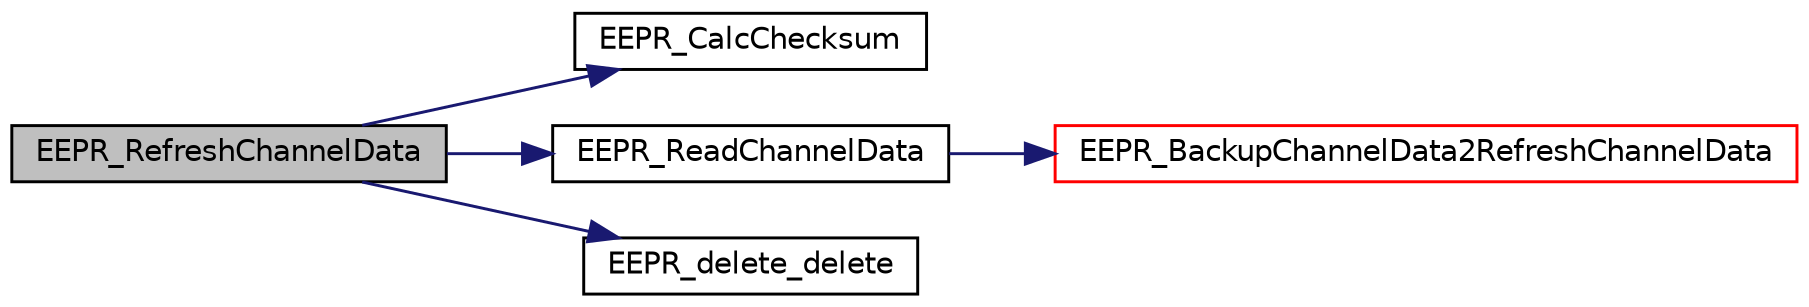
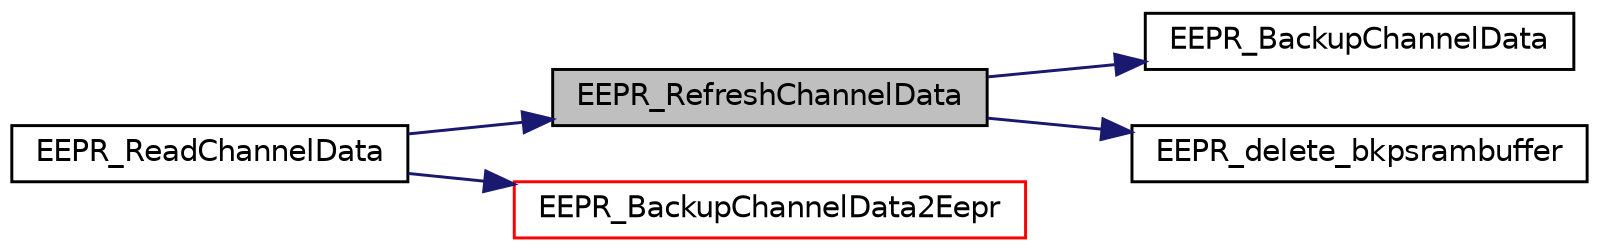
node "EEPR_CalcChecksum": label "EEPR_CalcChecksum" -> "EEPR_BackupChannelData"
edge "EEPR_RefreshChannelData" -> "EEPR_ReadChannelData": reversed
node "EEPR_BackupChannelData2RefreshChannelData": label "EEPR_BackupChannelData2RefreshChannelData" -> "EEPR_BackupChannelData2Eepr"
node "EEPR_delete_delete": label "EEPR_delete_delete" -> "EEPR_delete_bkpsrambuffer"
